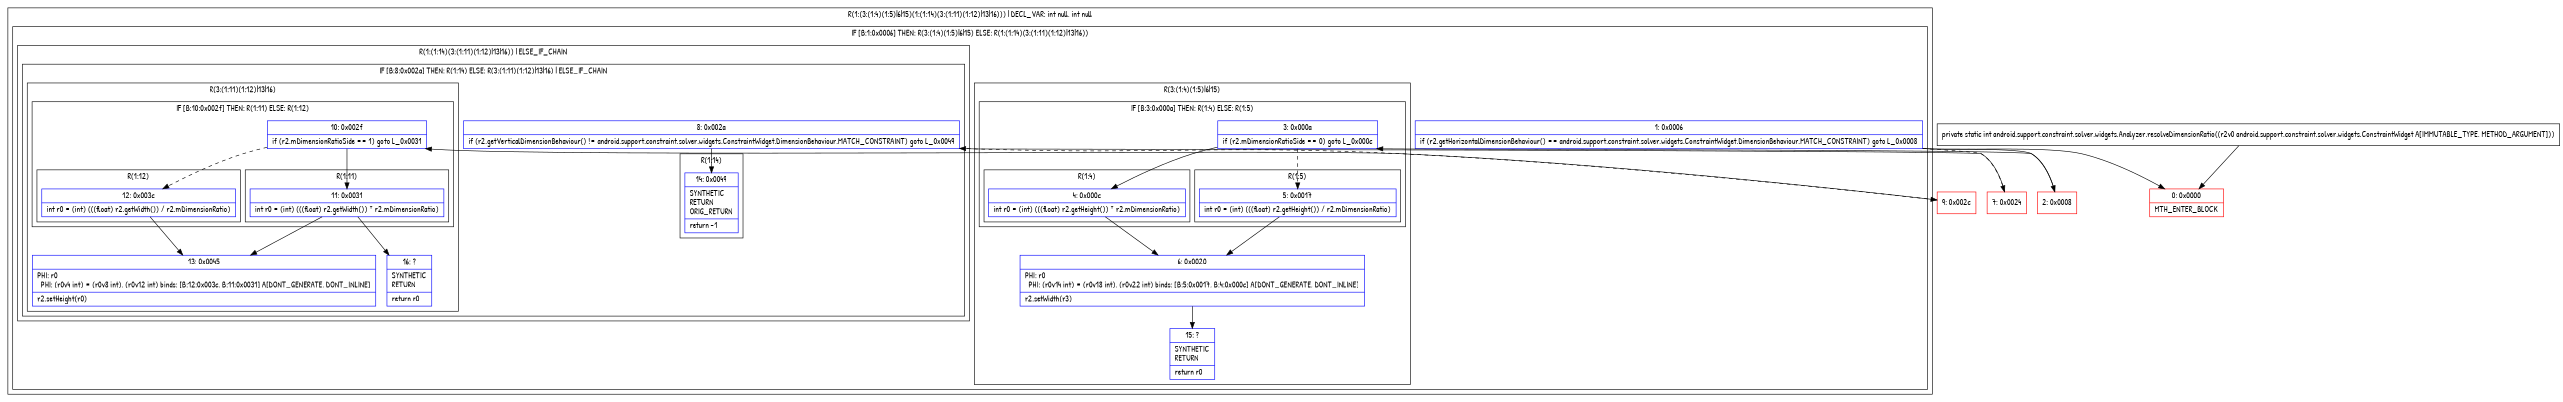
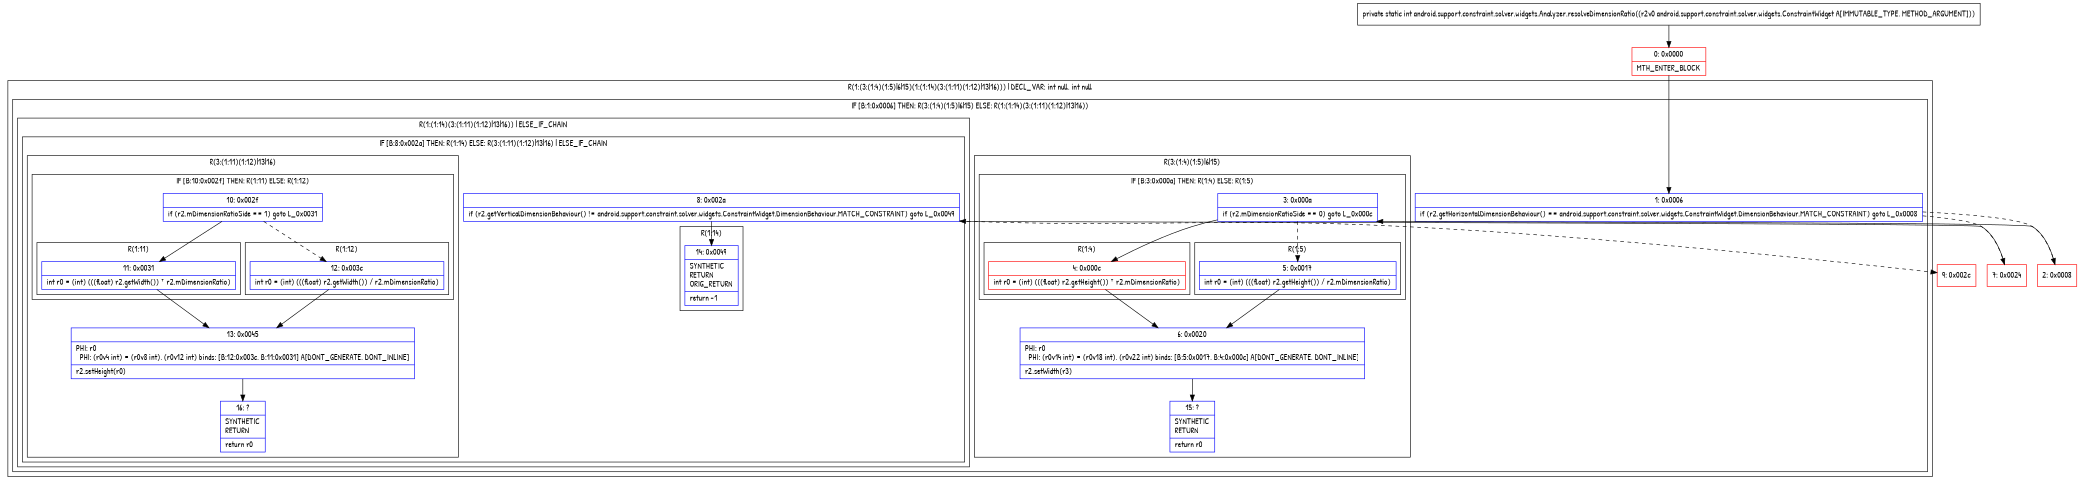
edge "1: 0x0006" -> "2: 0x0008": style solid -> dashed
edge "1: 0x0006" -> "0: 0x0000": reversed
edge "9: 0x002c" -> "10: 0x002f": removed
node "4: 0x000c": color blue -> red
edge "11: 0x0031" -> "16: ?": now "13: 0x0045" -> "16: ?"
